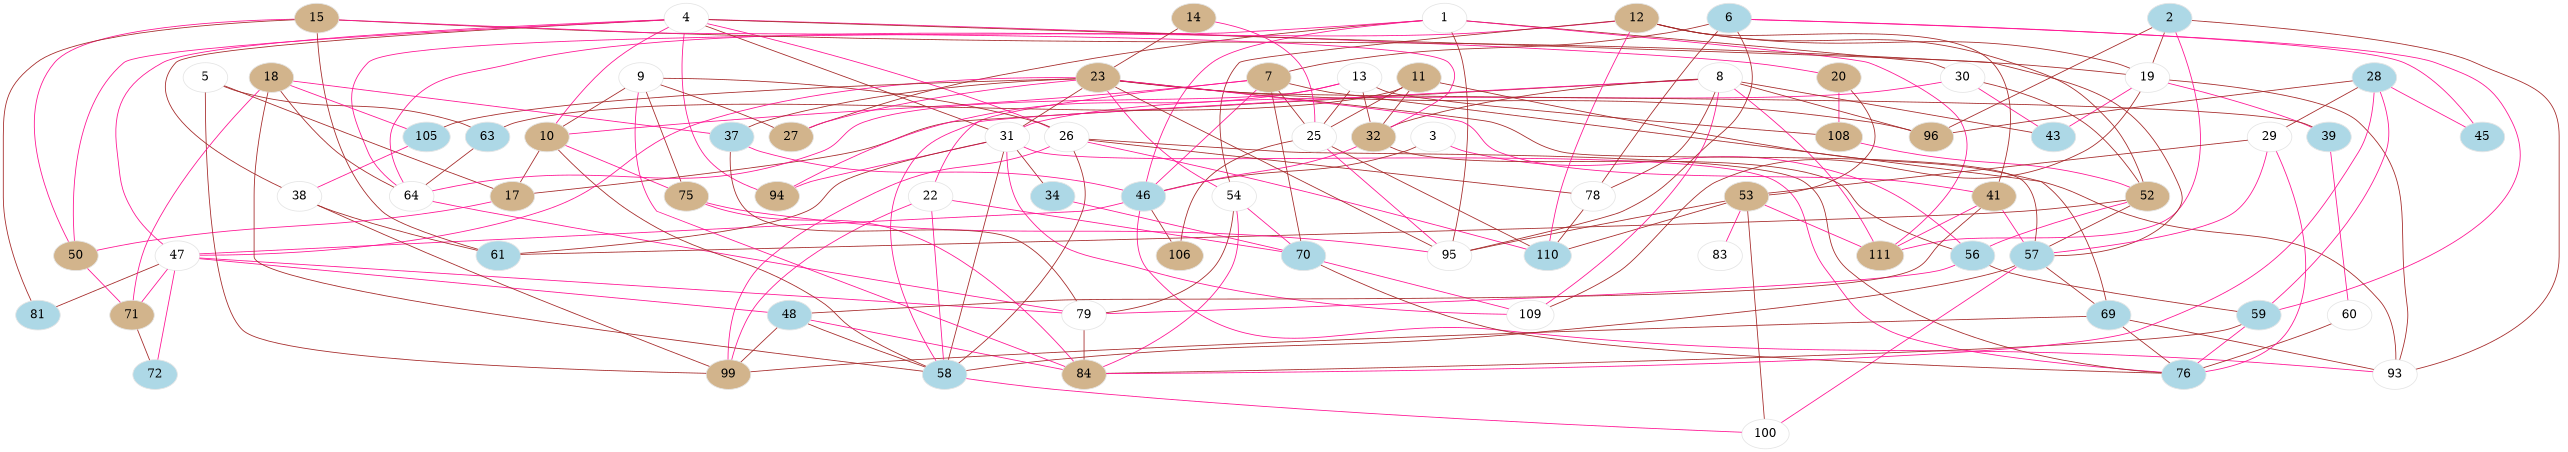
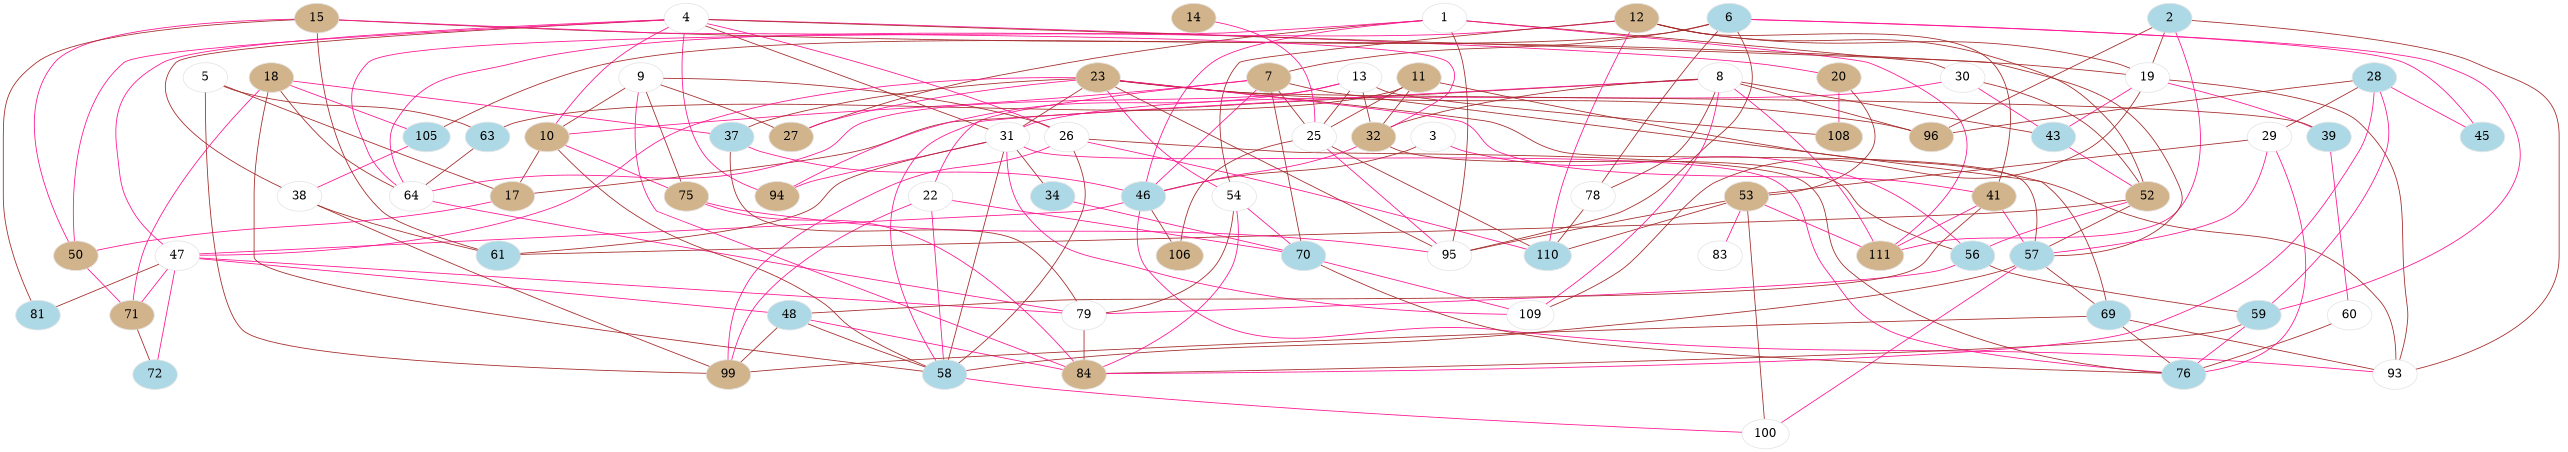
edge "14" -- "23": removed
edge "23" -- "105": now "6" -- "105"
edge "108" -- "52": now "43" -- "52"
edge "26" -- "78": removed
